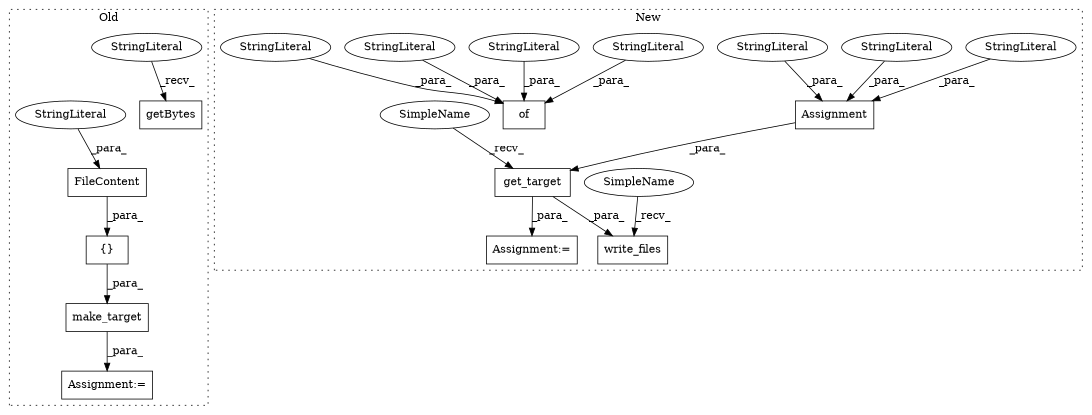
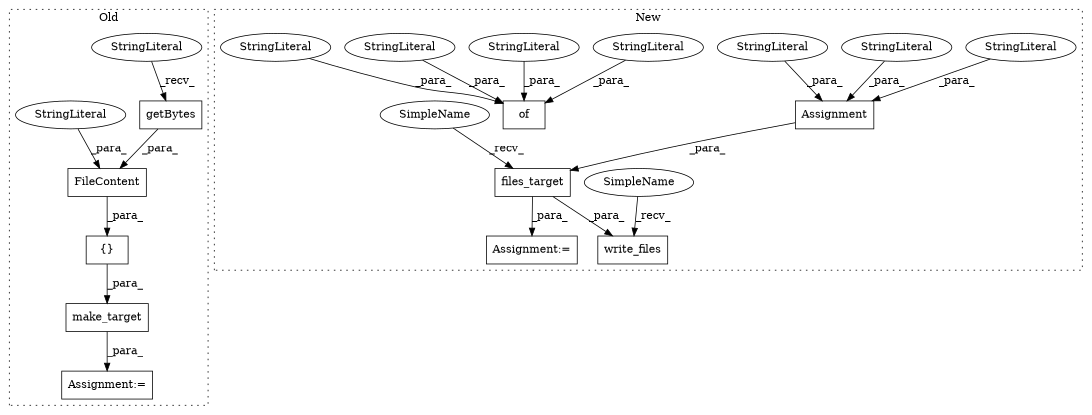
edge "getBytes" -> "FileContent": added, label "_para_"
node "get_target": label "get_target" -> "files_target"
